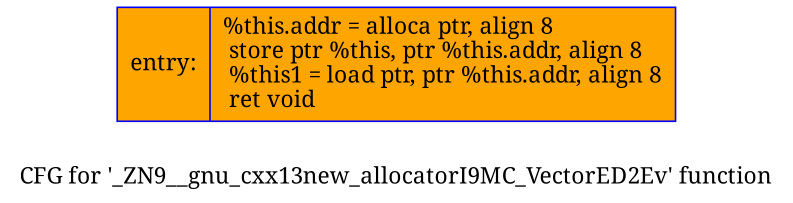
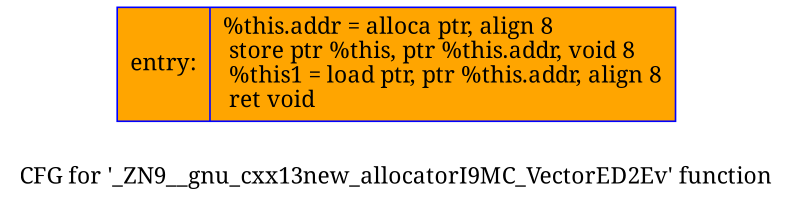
node "entry:": text "store ptr %this, ptr %this.addr, align 8" -> "store ptr %this, ptr %this.addr, void 8"
